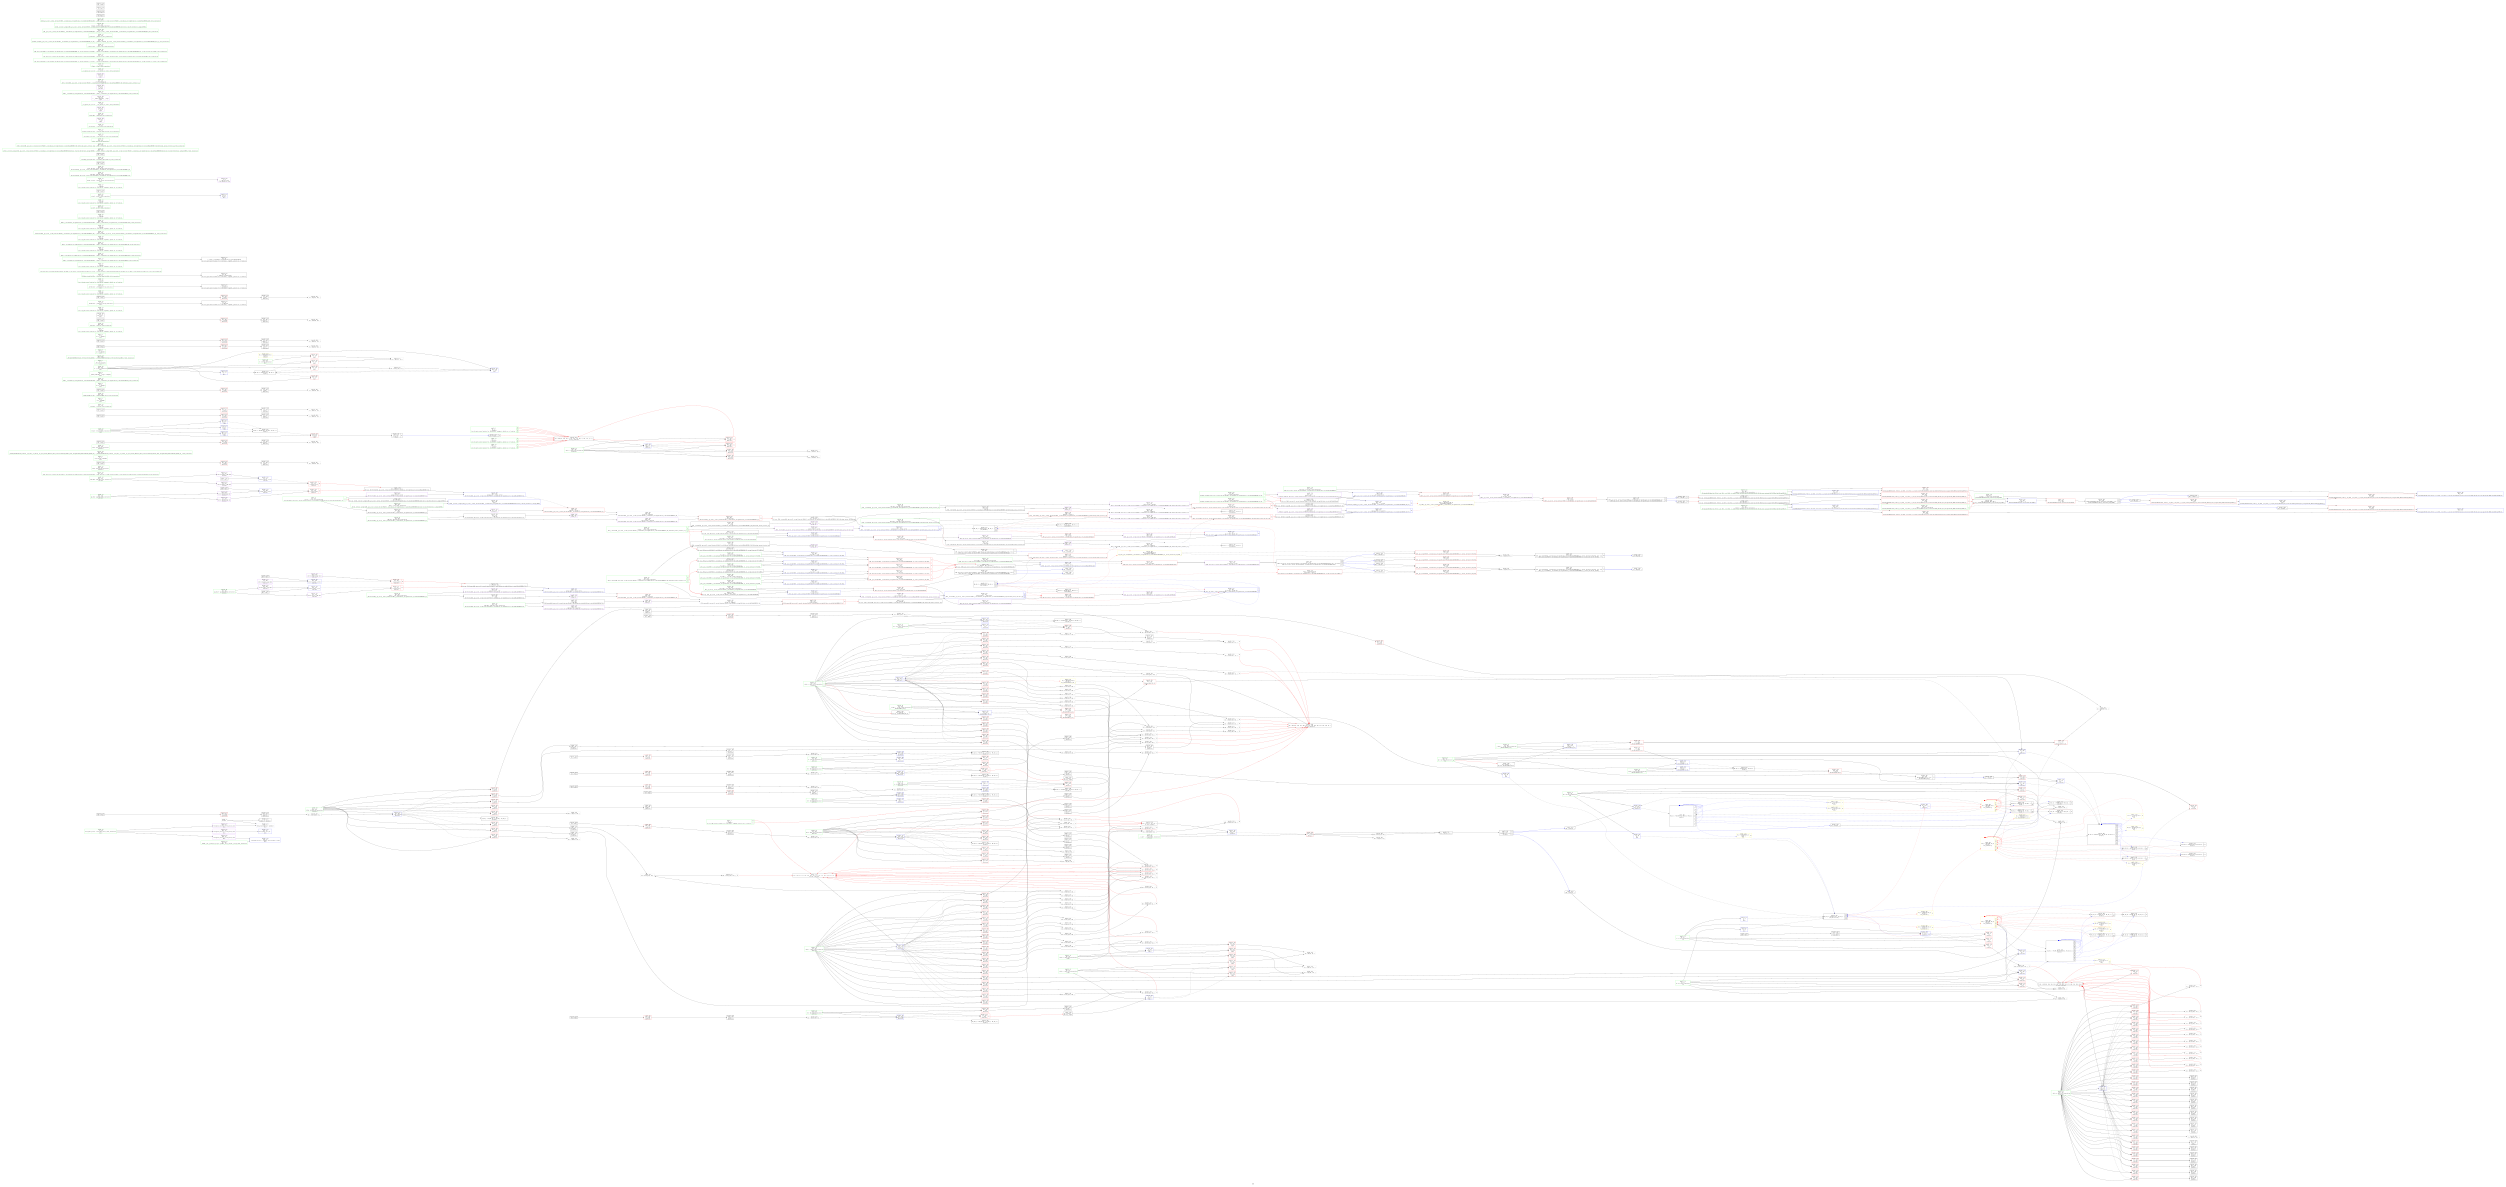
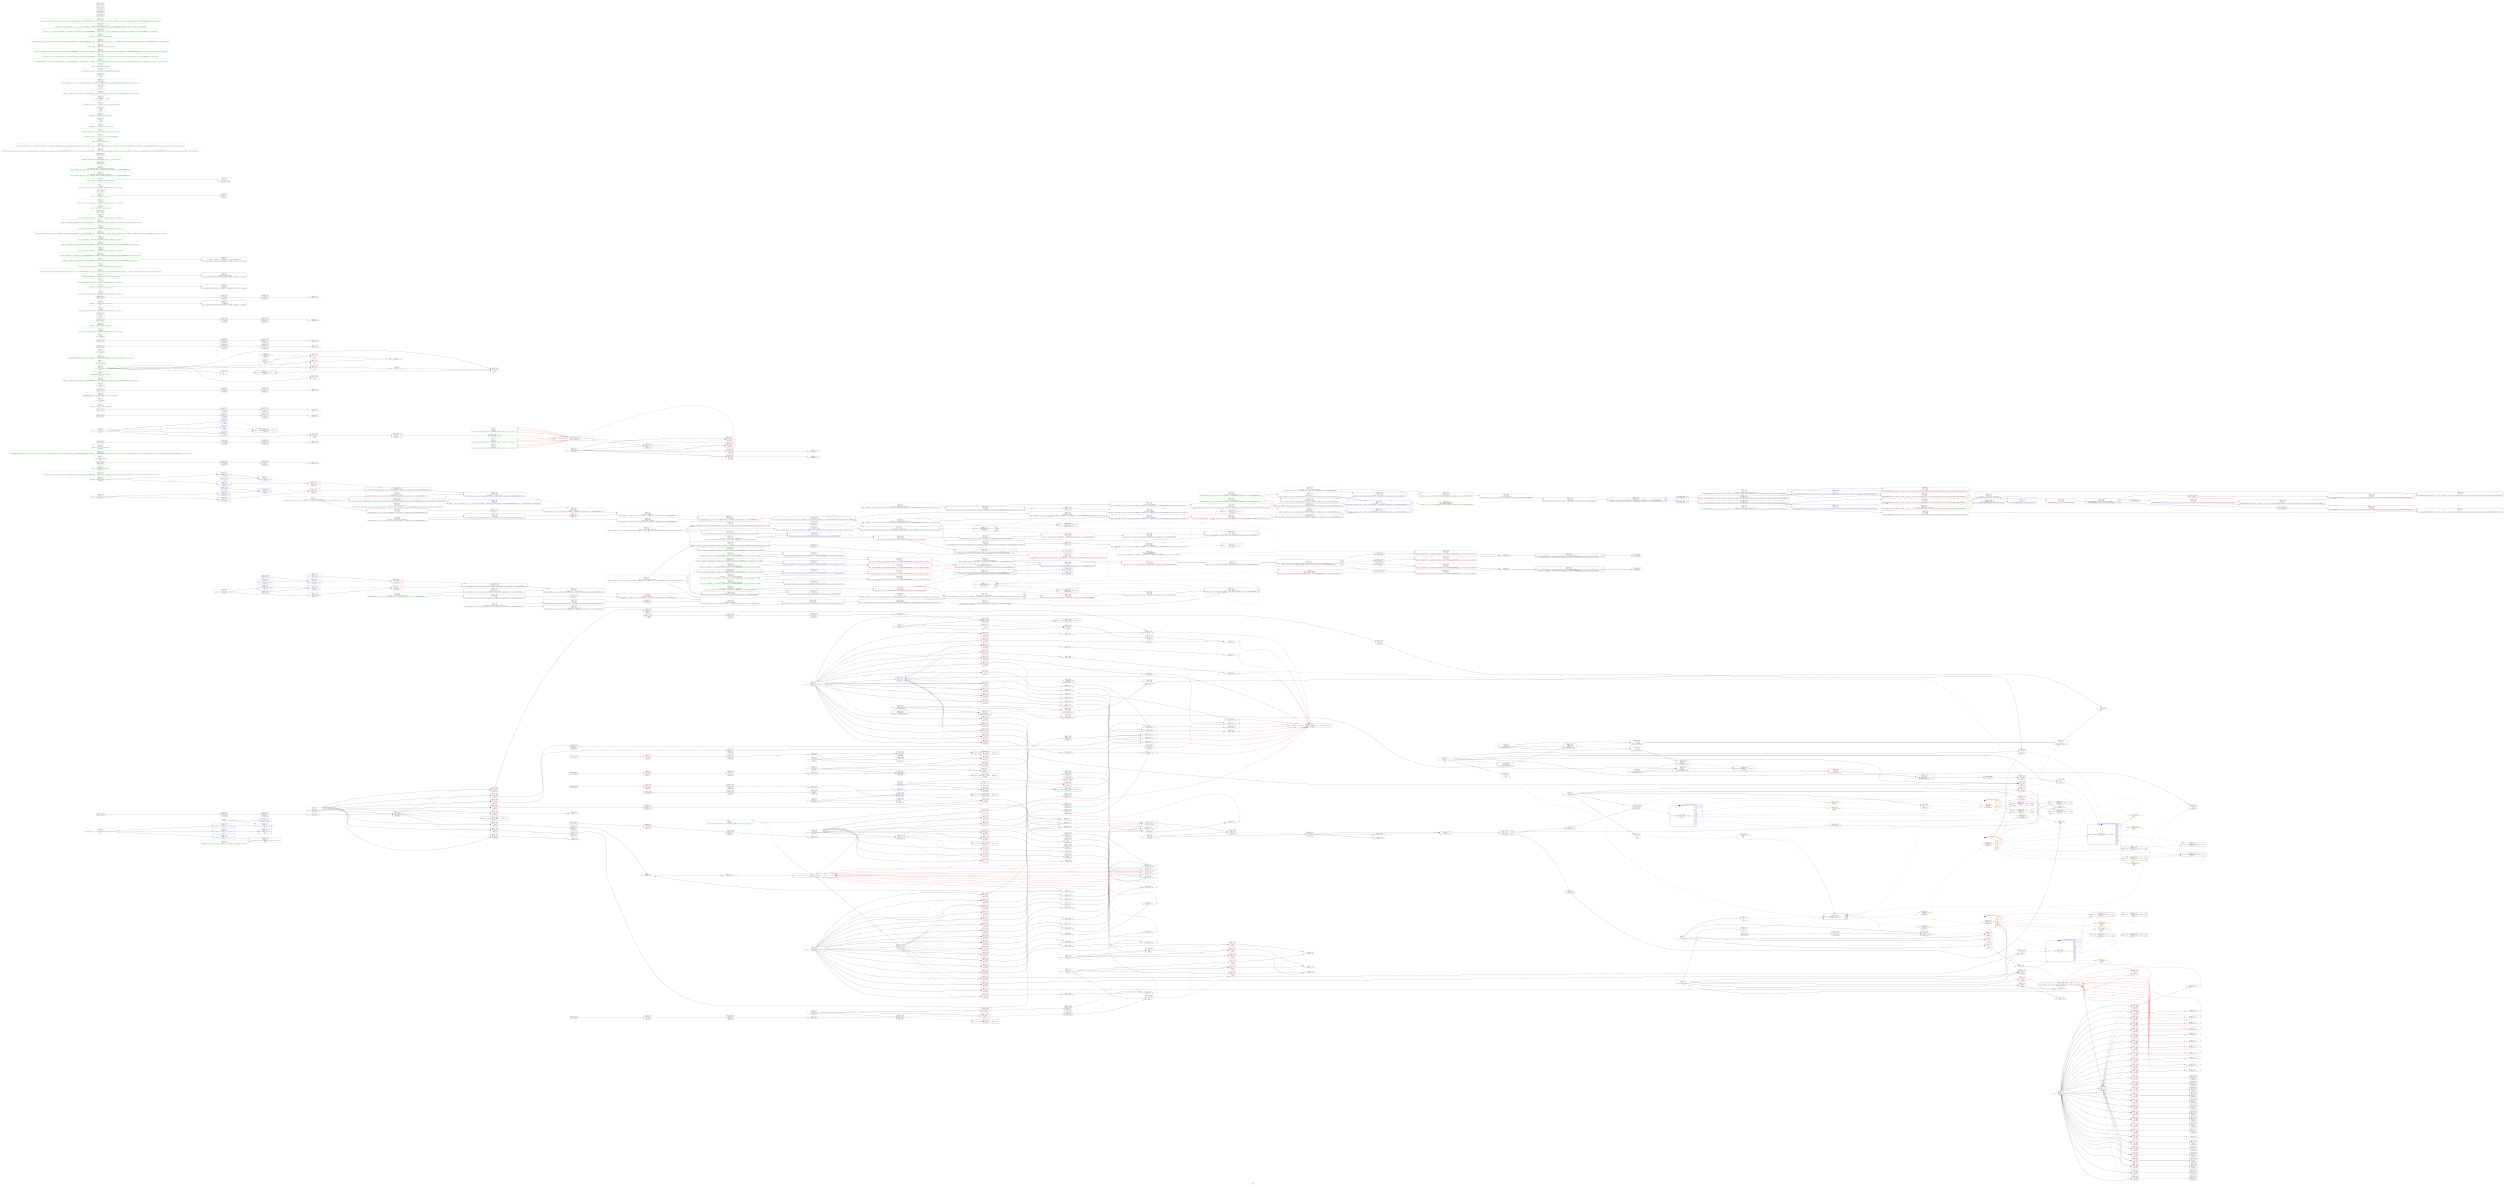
node "NodeID: 292": removed
